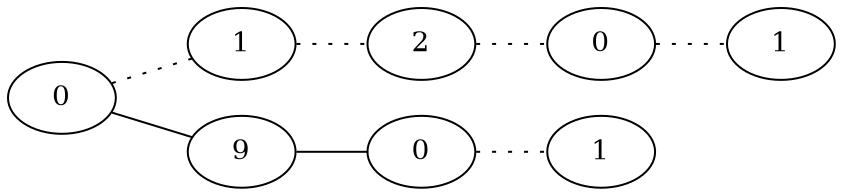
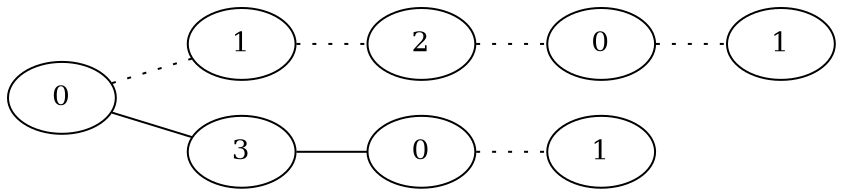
node "9": label "9" -> "3"
